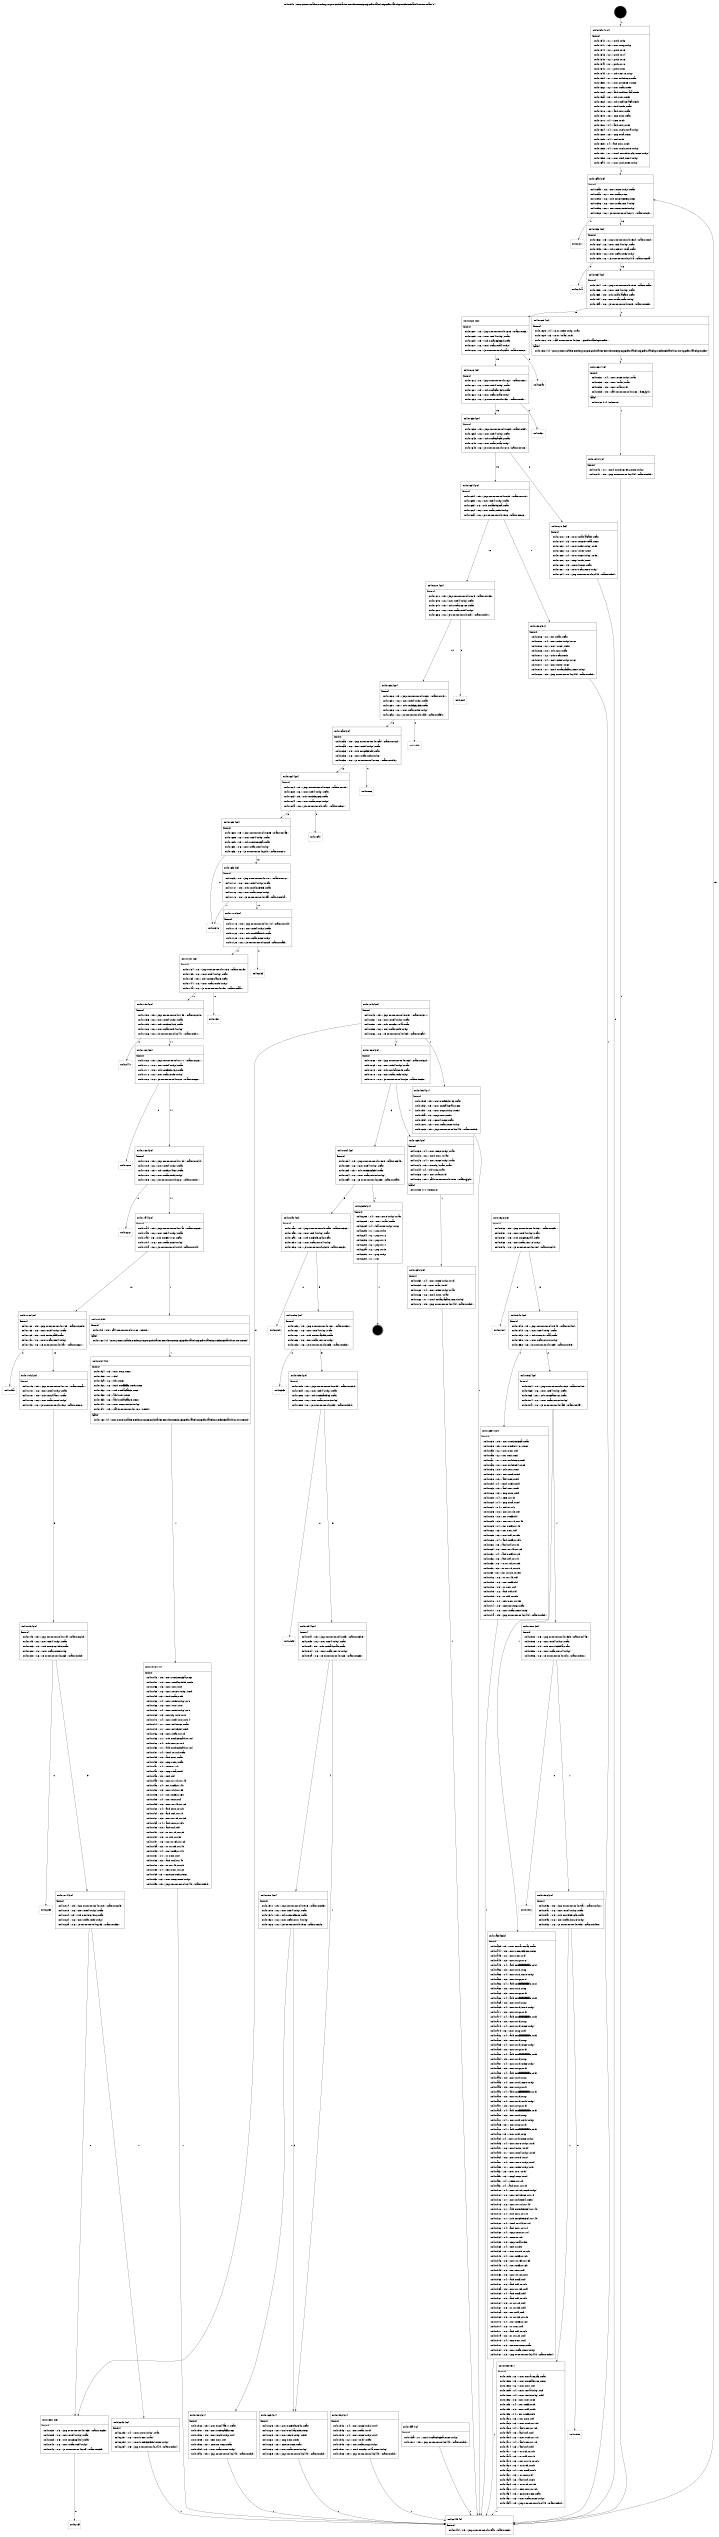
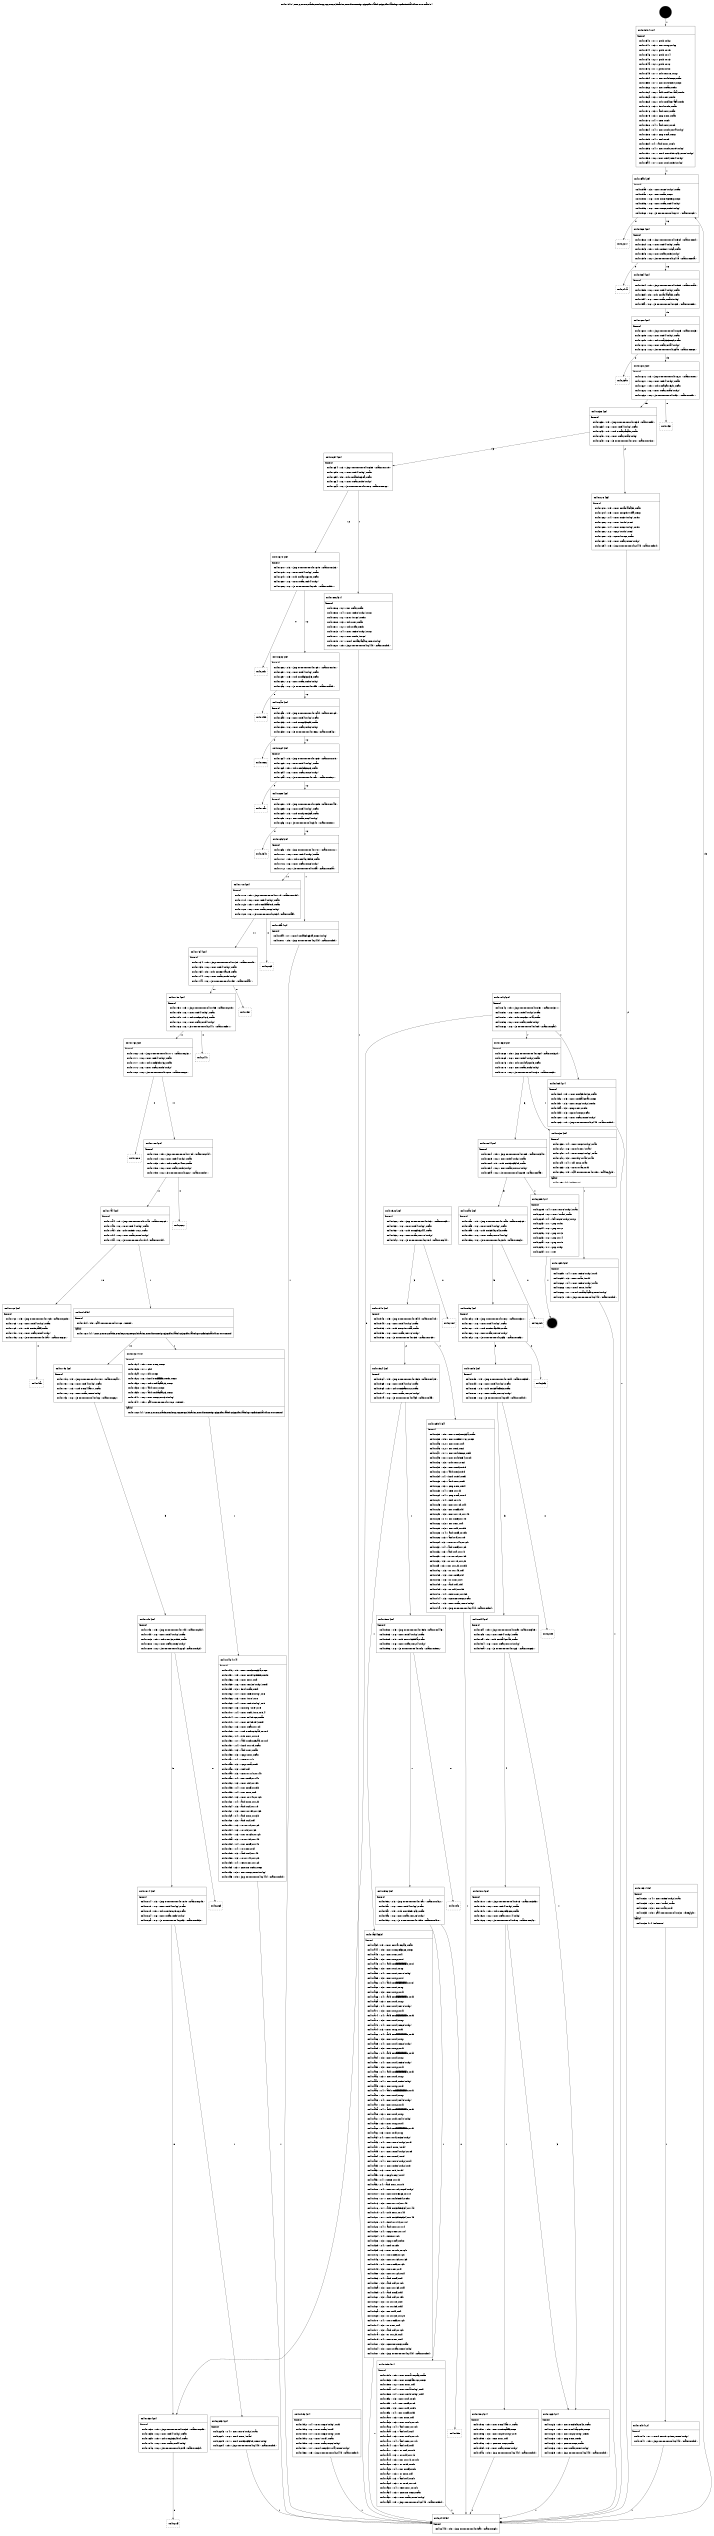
node "0x401e25 [12]": removed
edge "0x4016fc [28]" -> "0x402340": now "0x4016fc [28]" -> "0x401dfa [12]"
edge "0x4017c0 [28]" -> "0x4017dc [28]": now "0x401d1f [5]" -> "0x4017dc [28]"
